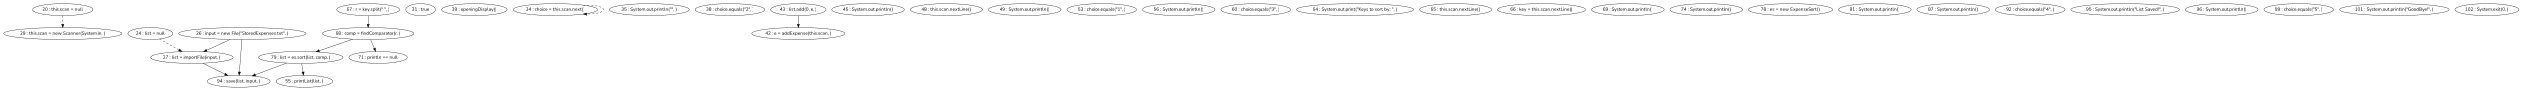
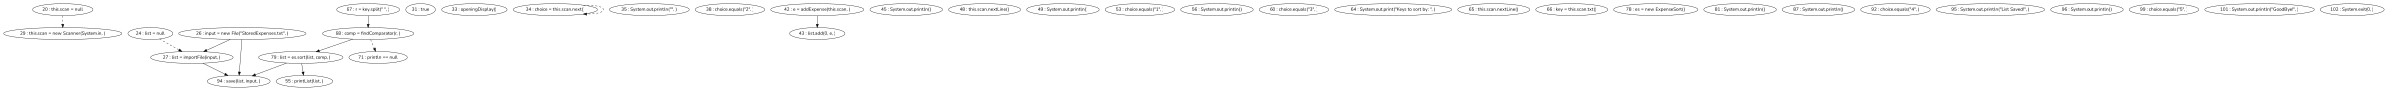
node "39 : openingDisplay()": label "39 : openingDisplay()" -> "33 : openingDisplay()"
node "66 : key = this.scan.nextLine()": label "66 : key = this.scan.nextLine()" -> "66 : key = this.scan.txt()"
node "69 : System.out.println()": removed
node "74 : System.out.println()": removed
edge "43 : list.add(0, e, )" -> "42 : e = addExpense(this.scan, )": reversed
edge "68 : comp = findComparator(r, )" -> "71 : println == null": style solid -> dashed
